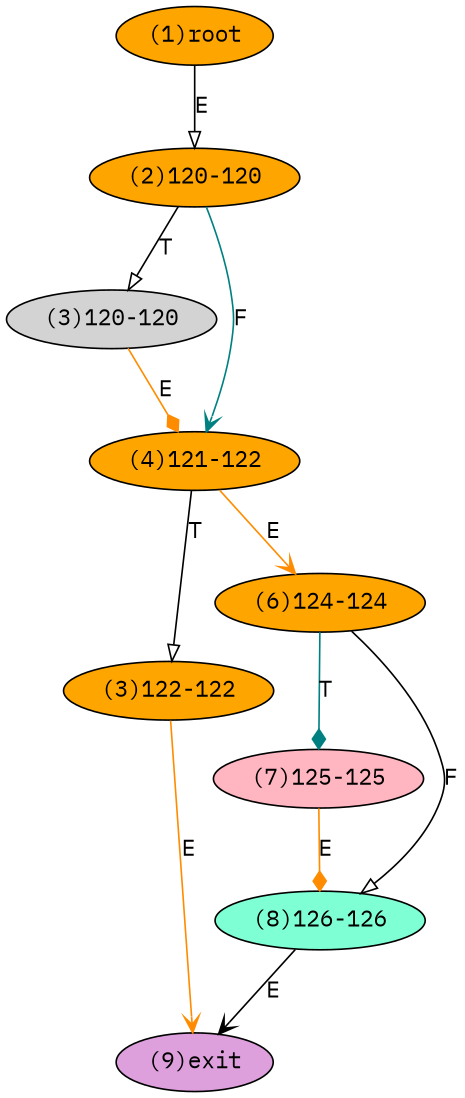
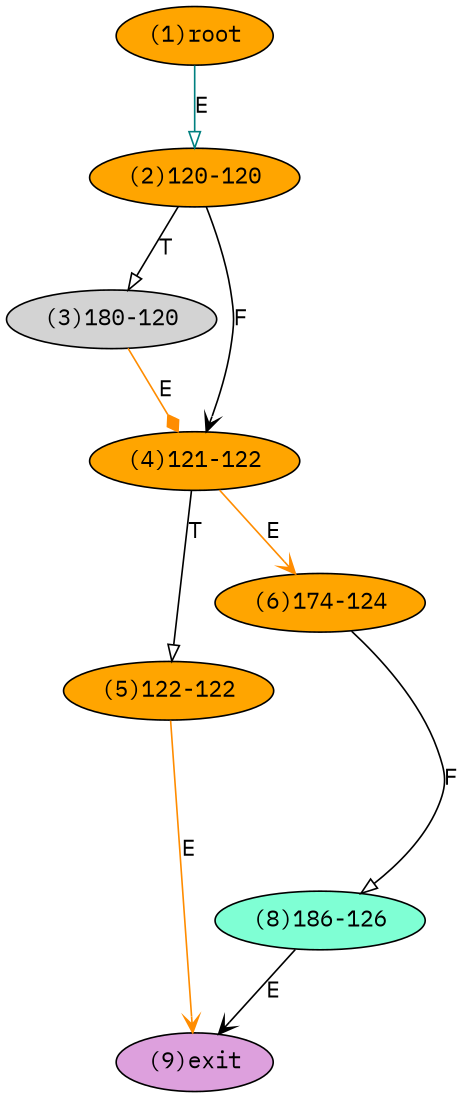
edge "(1)root" -> "(2)120-120": color black -> teal
edge "(2)120-120" -> "(4)121-122": color teal -> black
node "(3)120-120": label "(3)120-120" -> "(3)180-120"
node "(6)124-124": label "(6)124-124" -> "(6)174-124"
node "(3)122-122": label "(3)122-122" -> "(5)122-122"
node "(7)125-125": removed
node "(8)126-126": label "(8)126-126" -> "(8)186-126"
